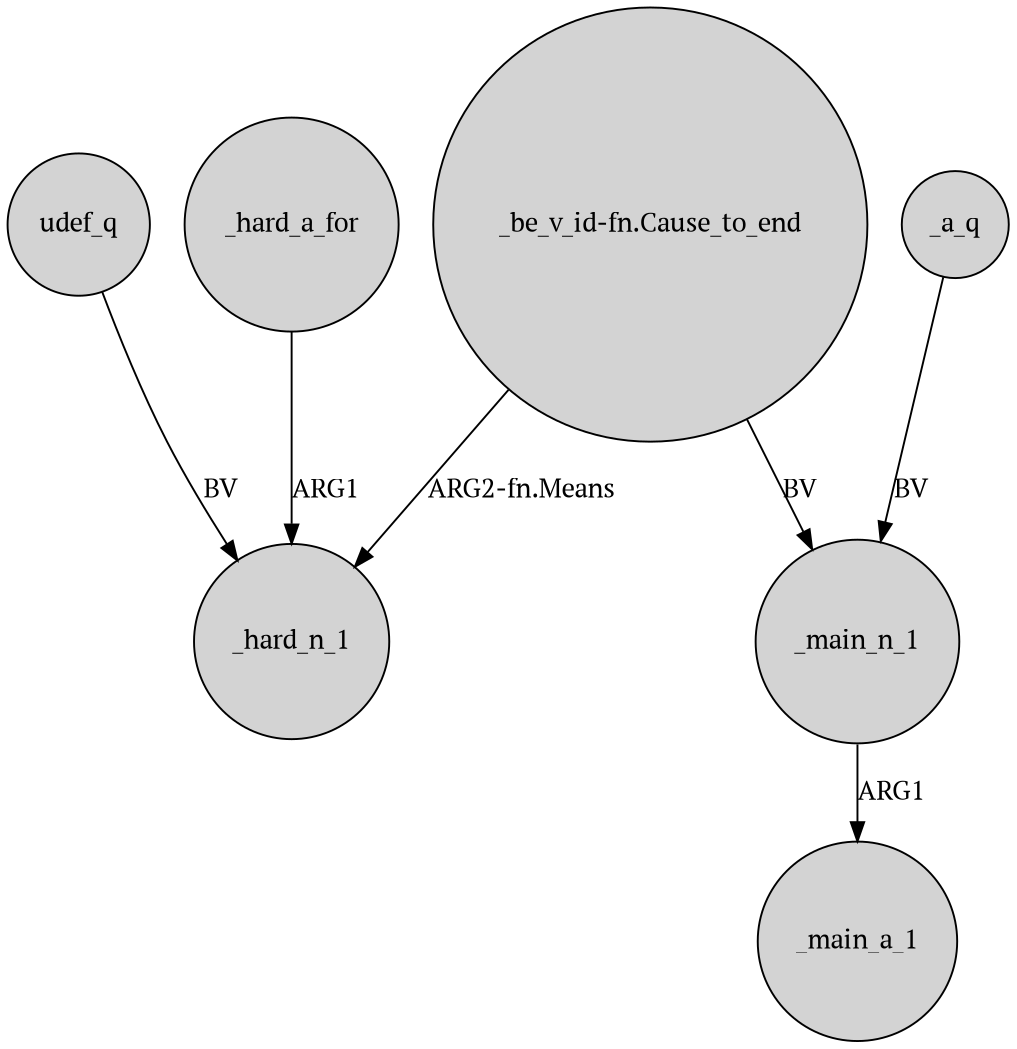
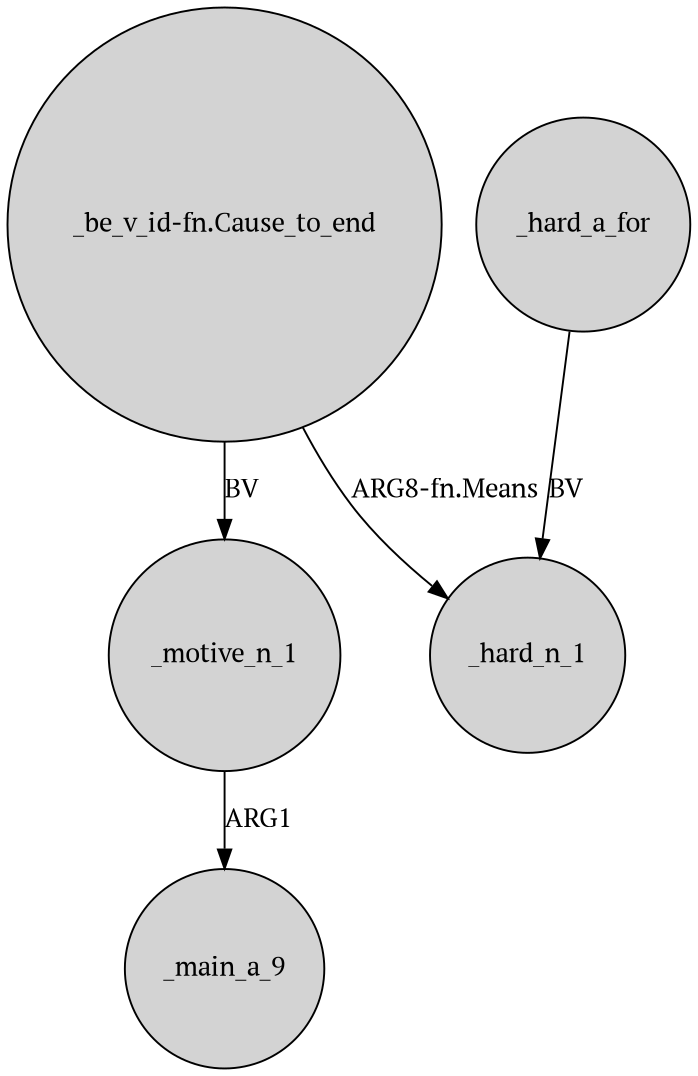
node "udef_q": removed
node "_a_q": removed
edge "_hard_a_for" -> "_hard_n_1": label "ARG1" -> "BV"
edge "_be_v_id-fn.Cause_to_end" -> "_hard_n_1": label "ARG2-fn.Means" -> "ARG8-fn.Means"
node "_main_n_1": label "_main_n_1" -> "_motive_n_1"
node "_main_a_1": label "_main_a_1" -> "_main_a_9"
